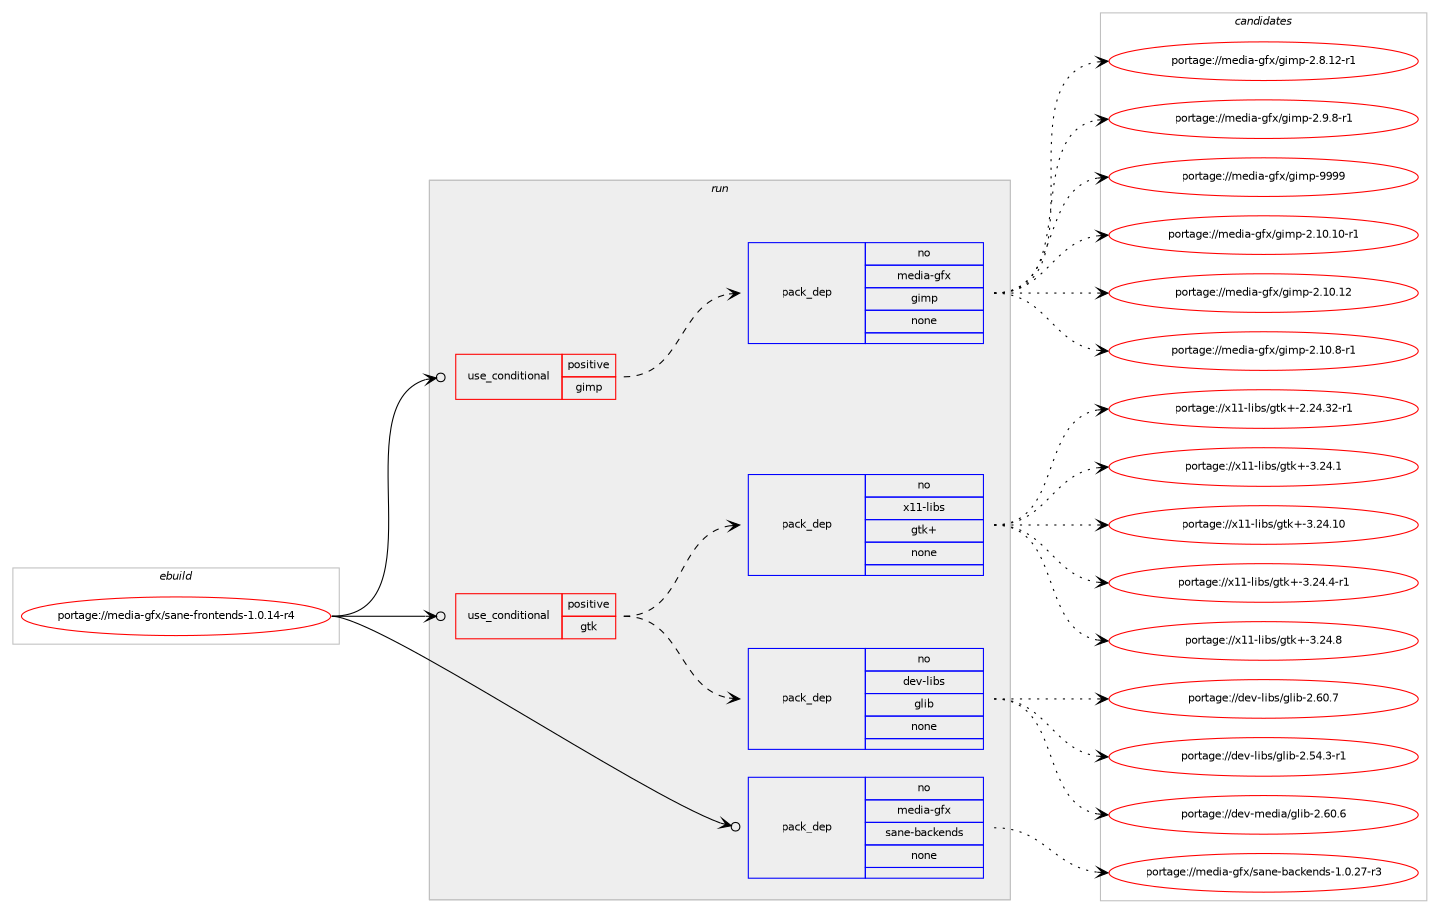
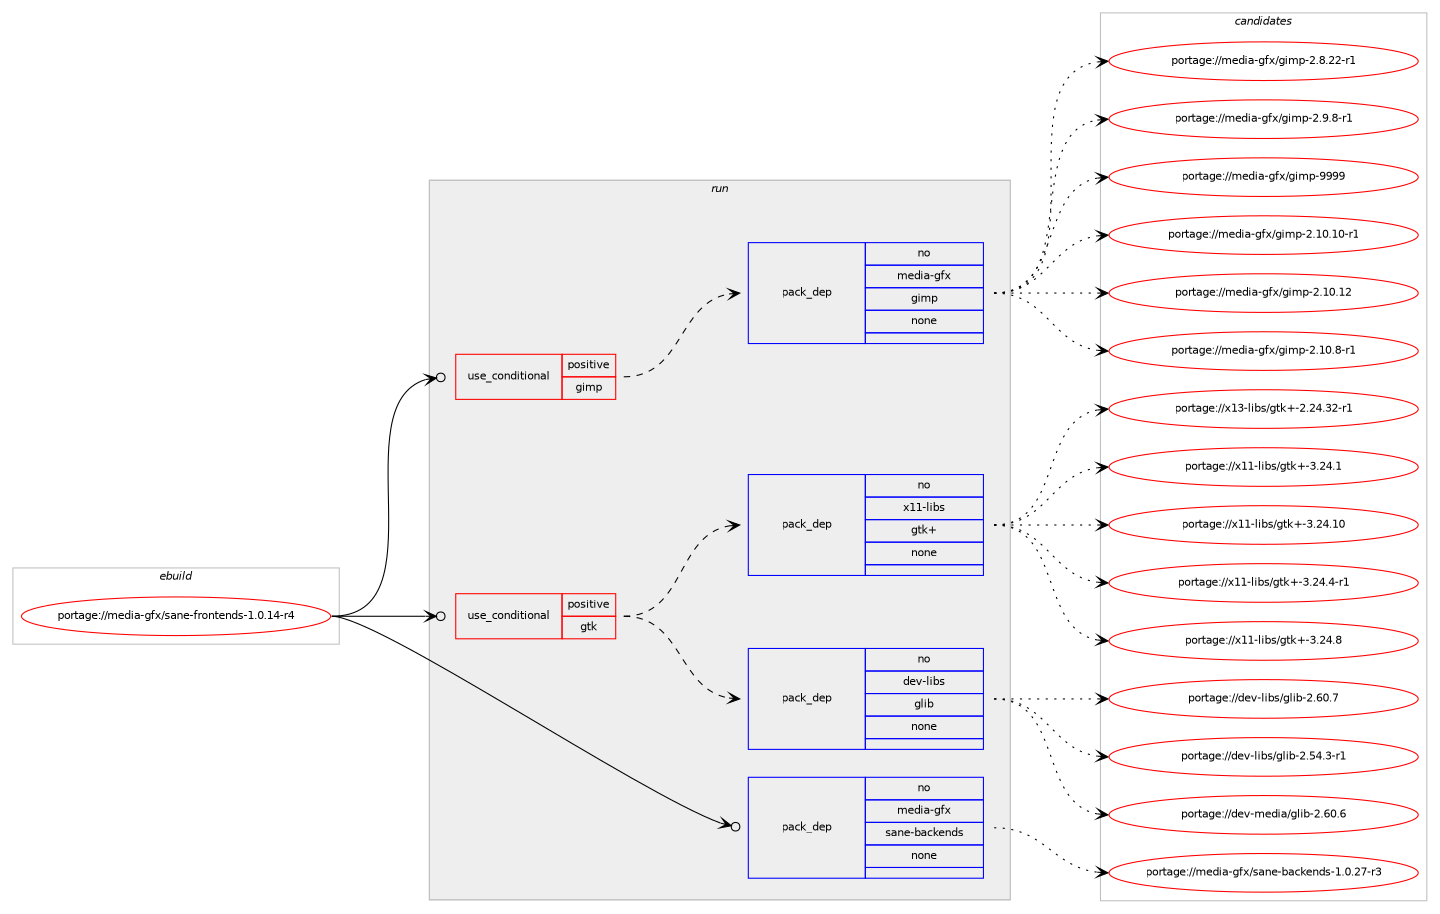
node "portage://media-gfx/gimp-2.8.12-r1": label "portage://media-gfx/gimp-2.8.12-r1" -> "portage://media-gfx/gimp-2.8.22-r1"
node "portage://x11-libs/gtk+-2.24.32-r1": label "portage://x11-libs/gtk+-2.24.32-r1" -> "portage://x13-libs/gtk+-2.24.32-r1"
